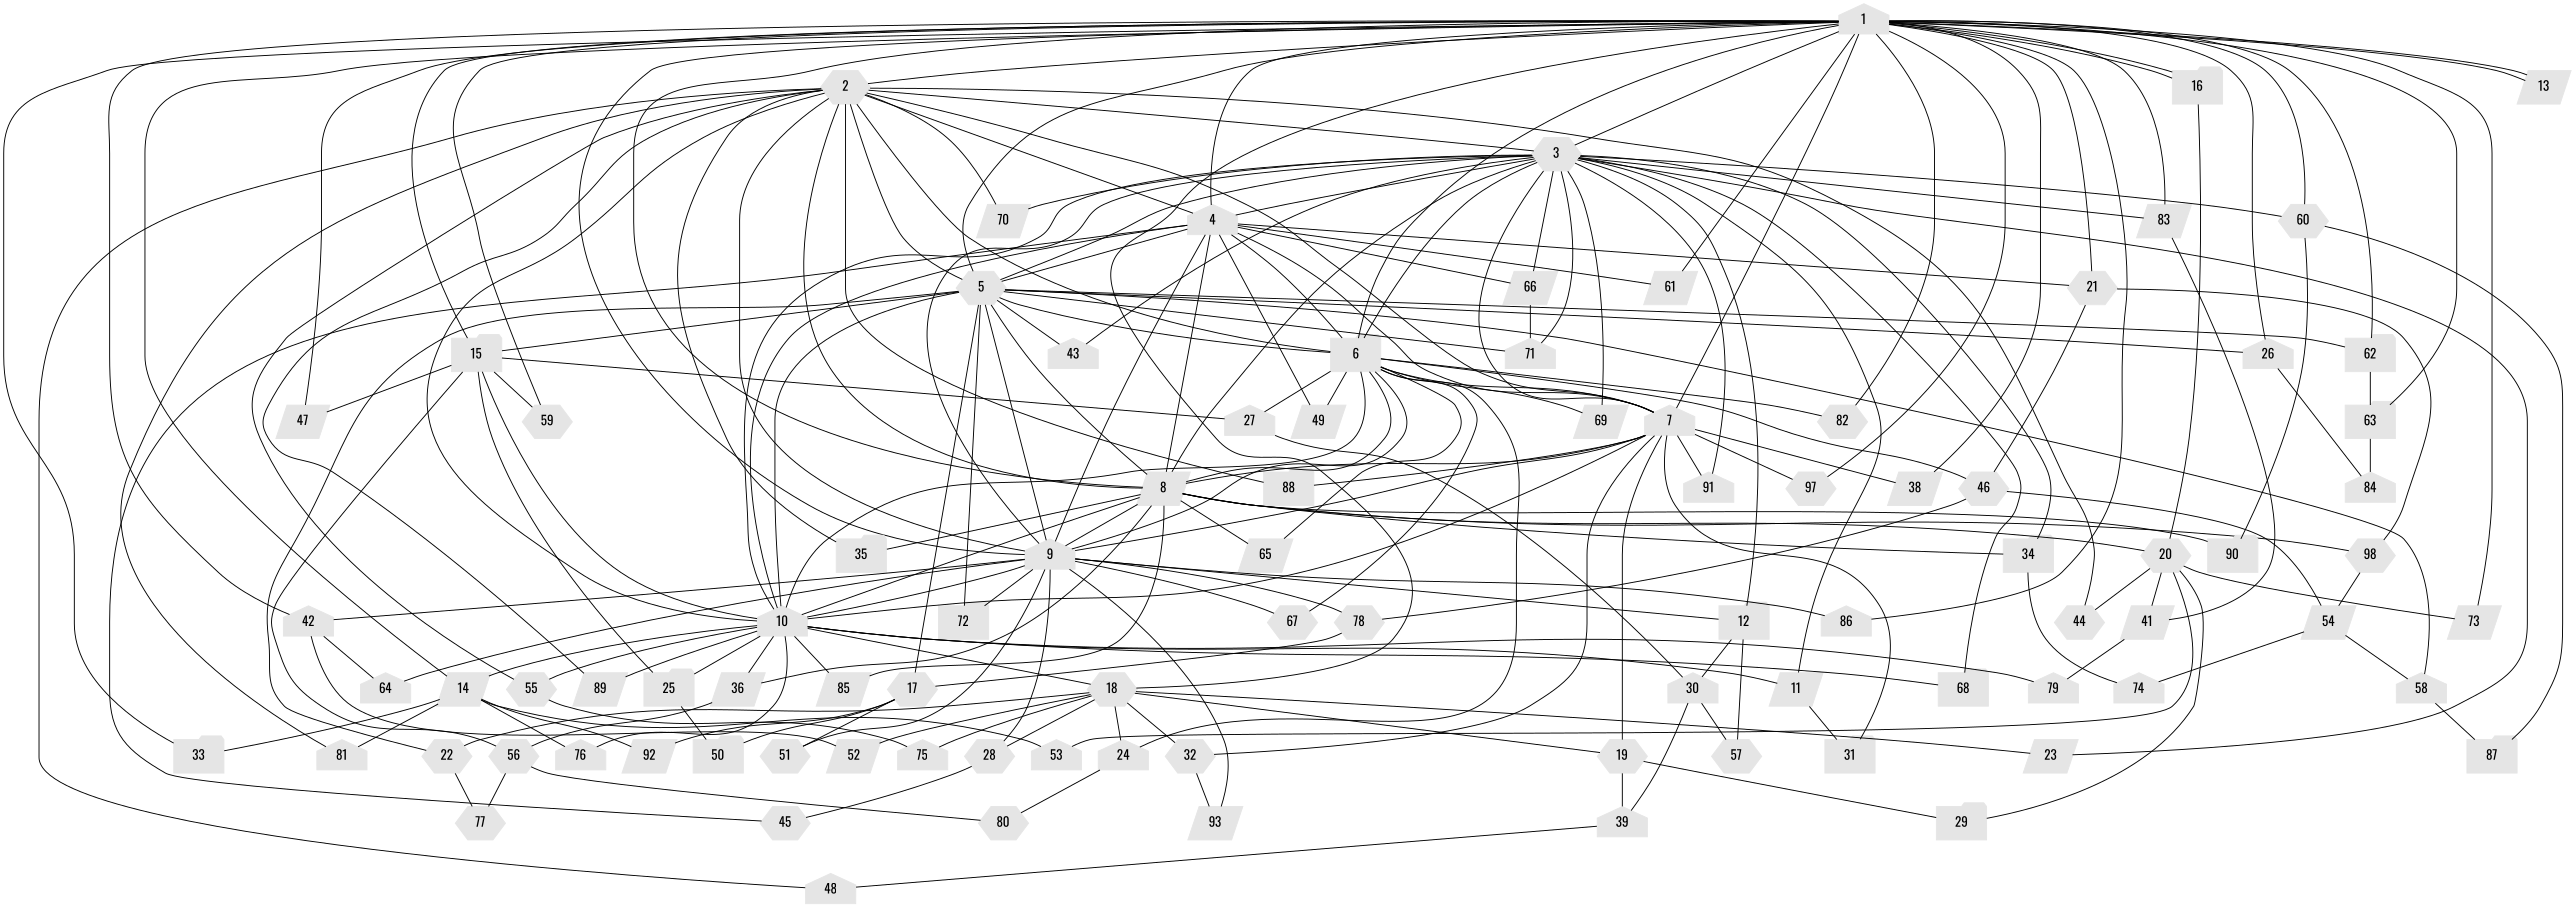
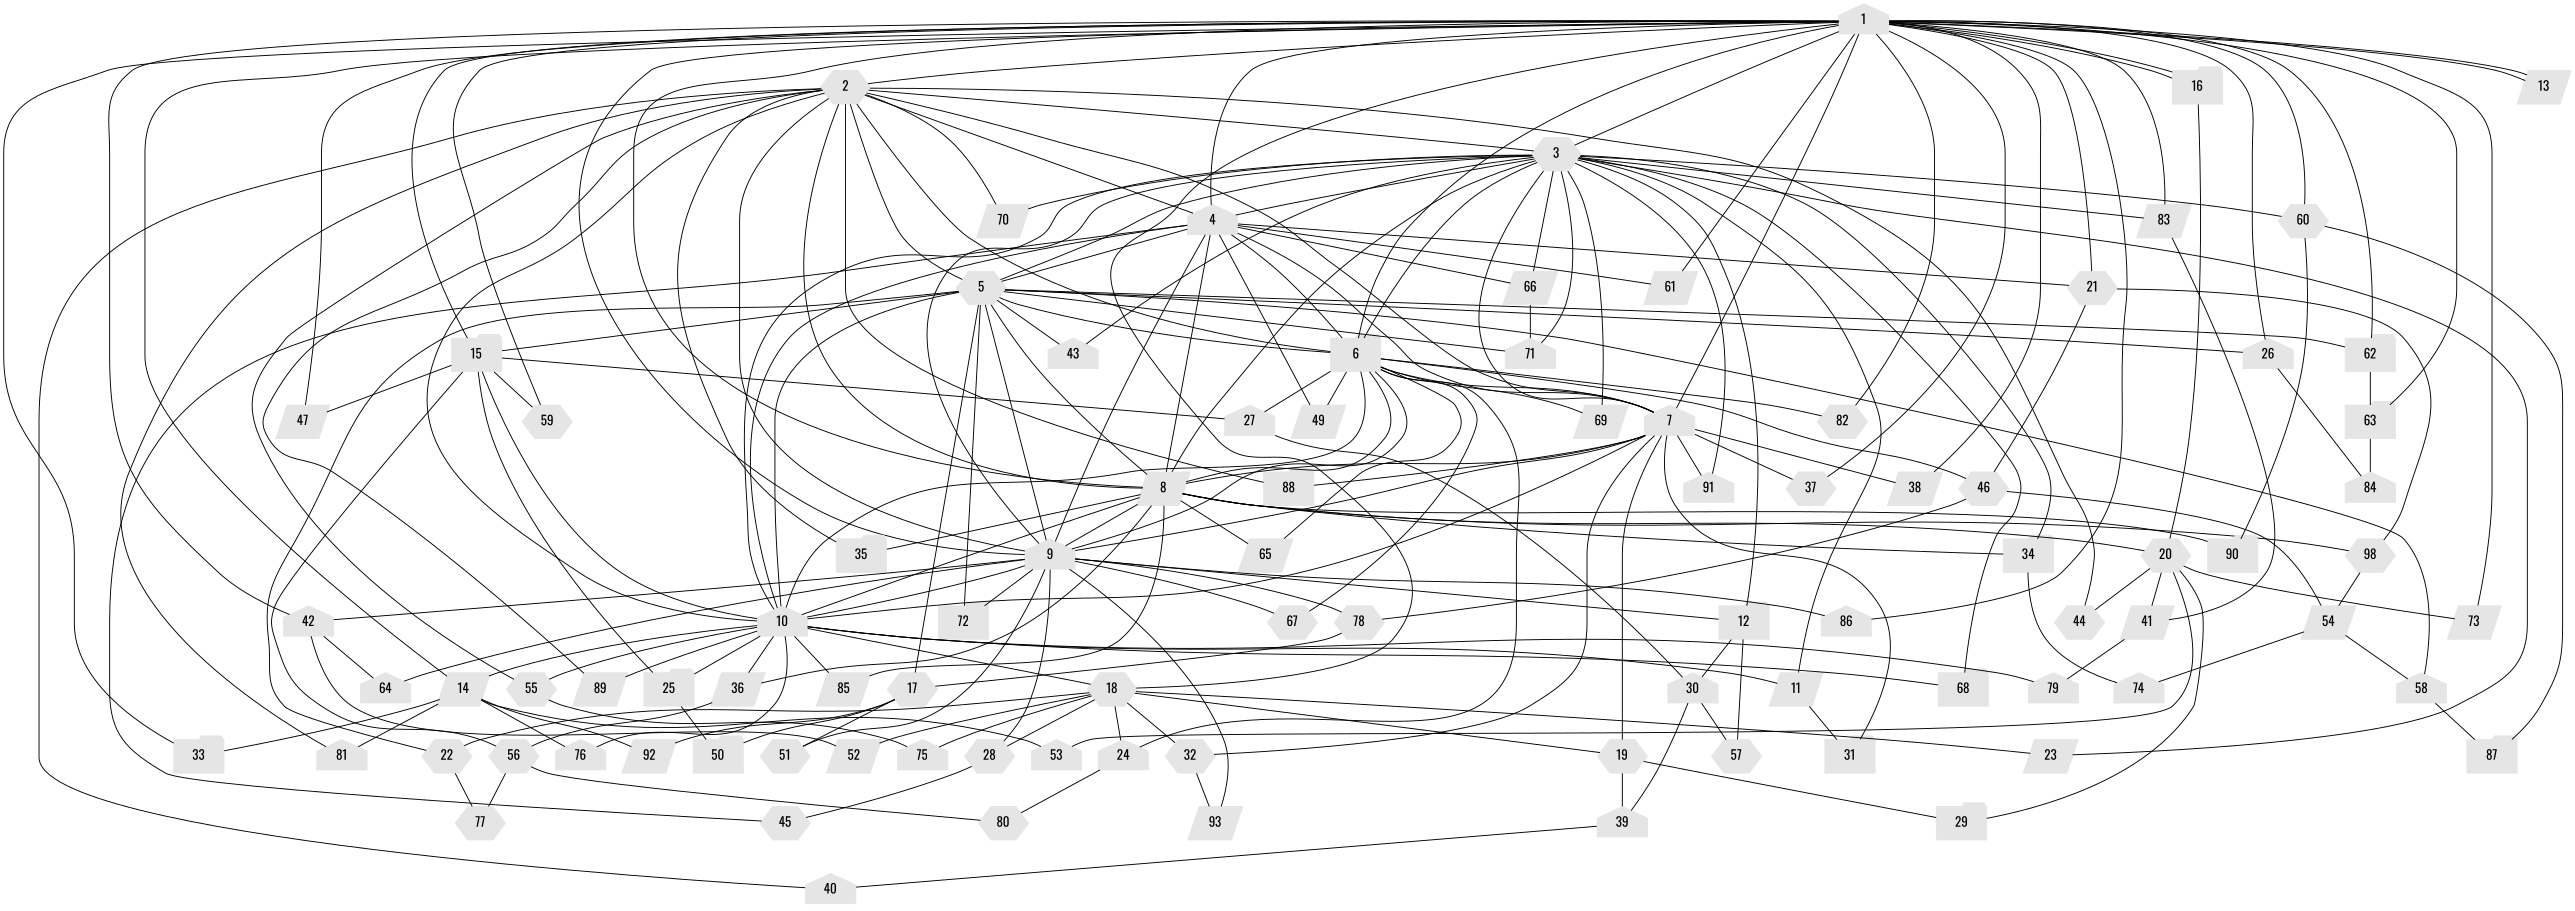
edge "1" -- "5": removed
node "97": label "97" -> "37"
node "48": label "48" -> "40"
